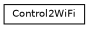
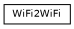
node "Control2WiFi": label "Control2WiFi" -> "WiFi2WiFi"
